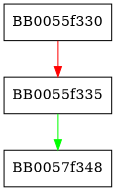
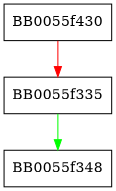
node "BB0055f330": label "BB0055f330" -> "BB0055f430"
node "BB0057f348": label "BB0057f348" -> "BB0055f348"
